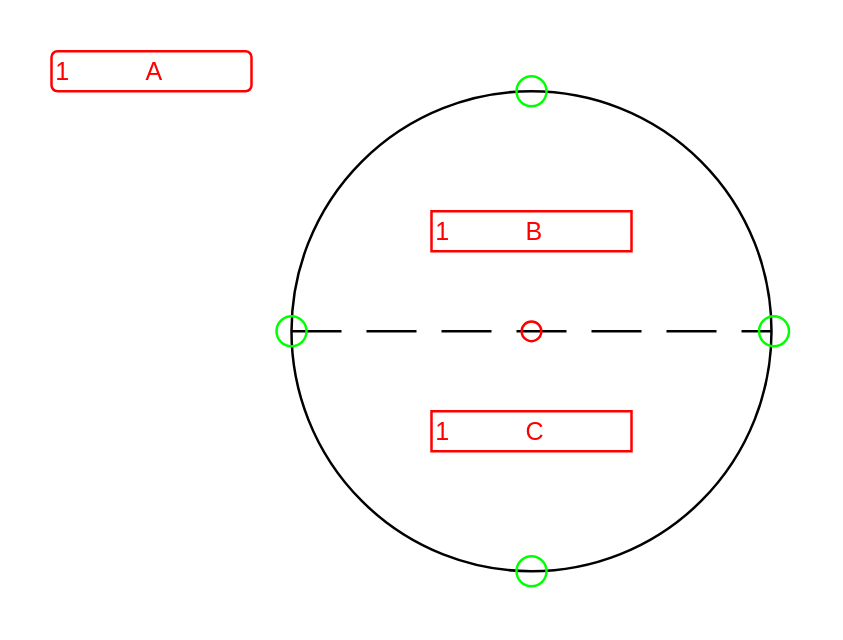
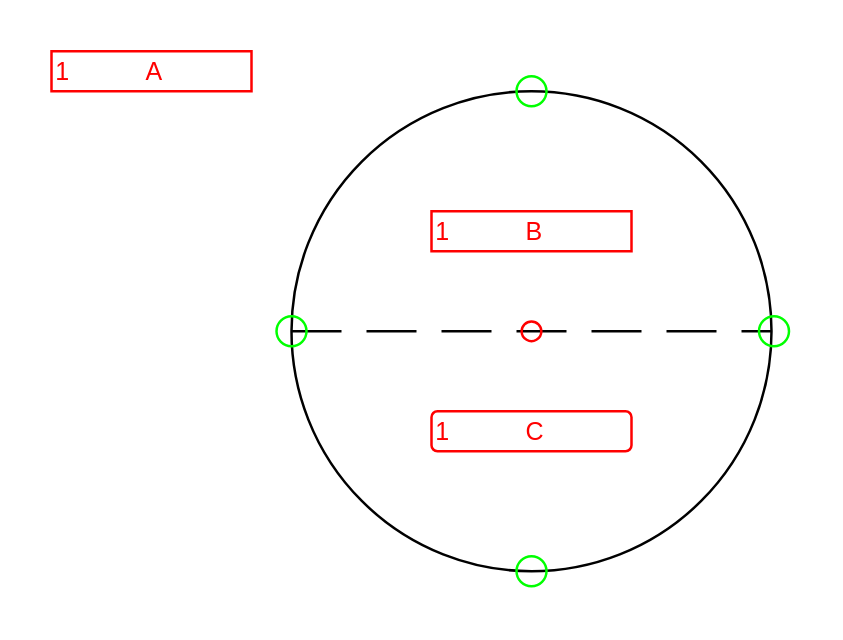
node "1 A": shape rounded rectangle -> rectangle
node "1 C": shape rectangle -> rounded rectangle
